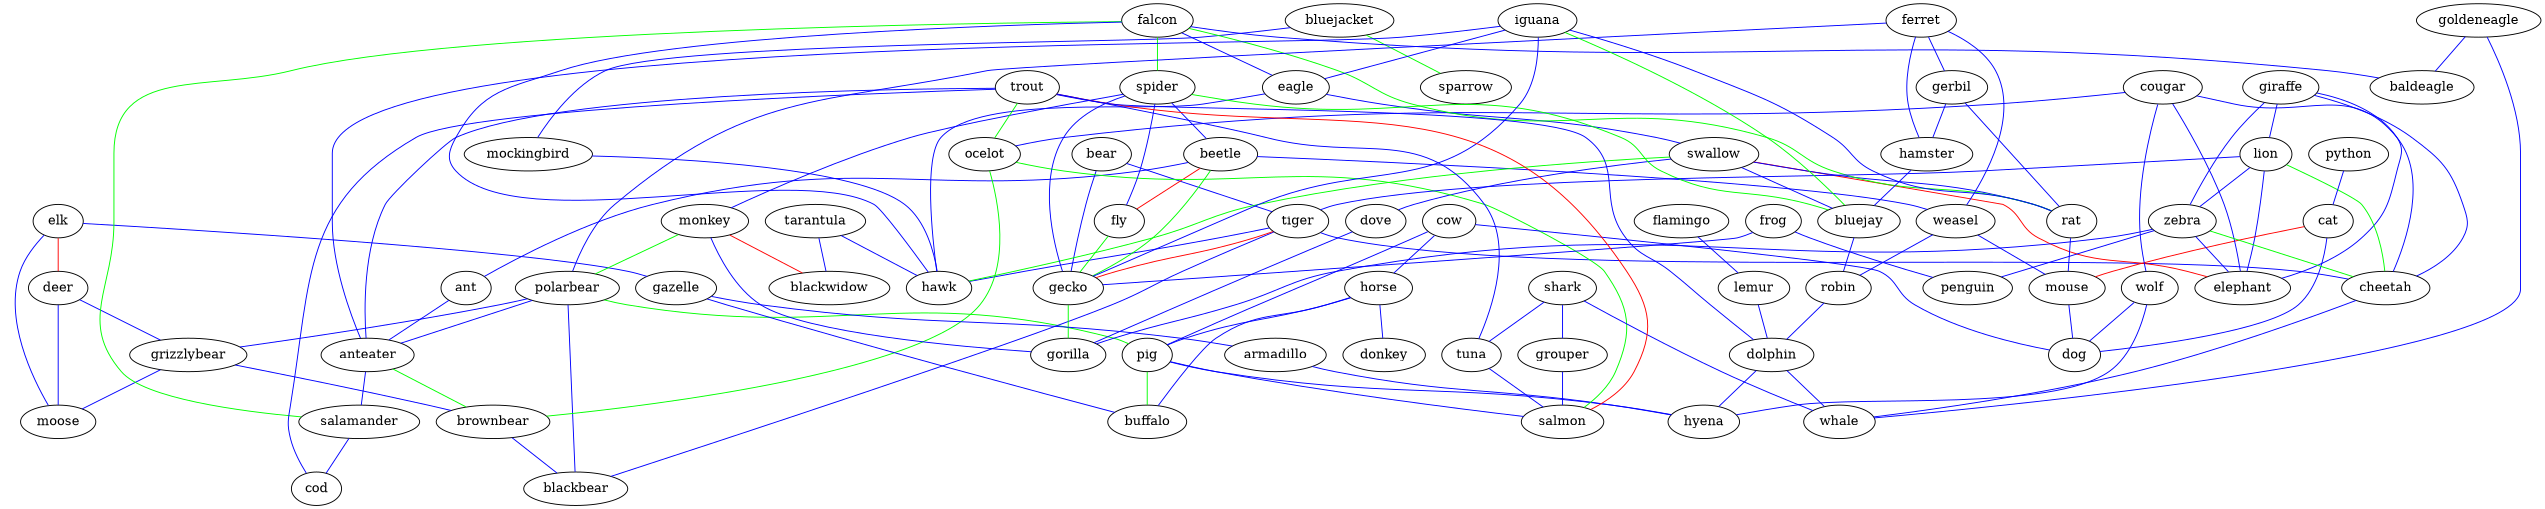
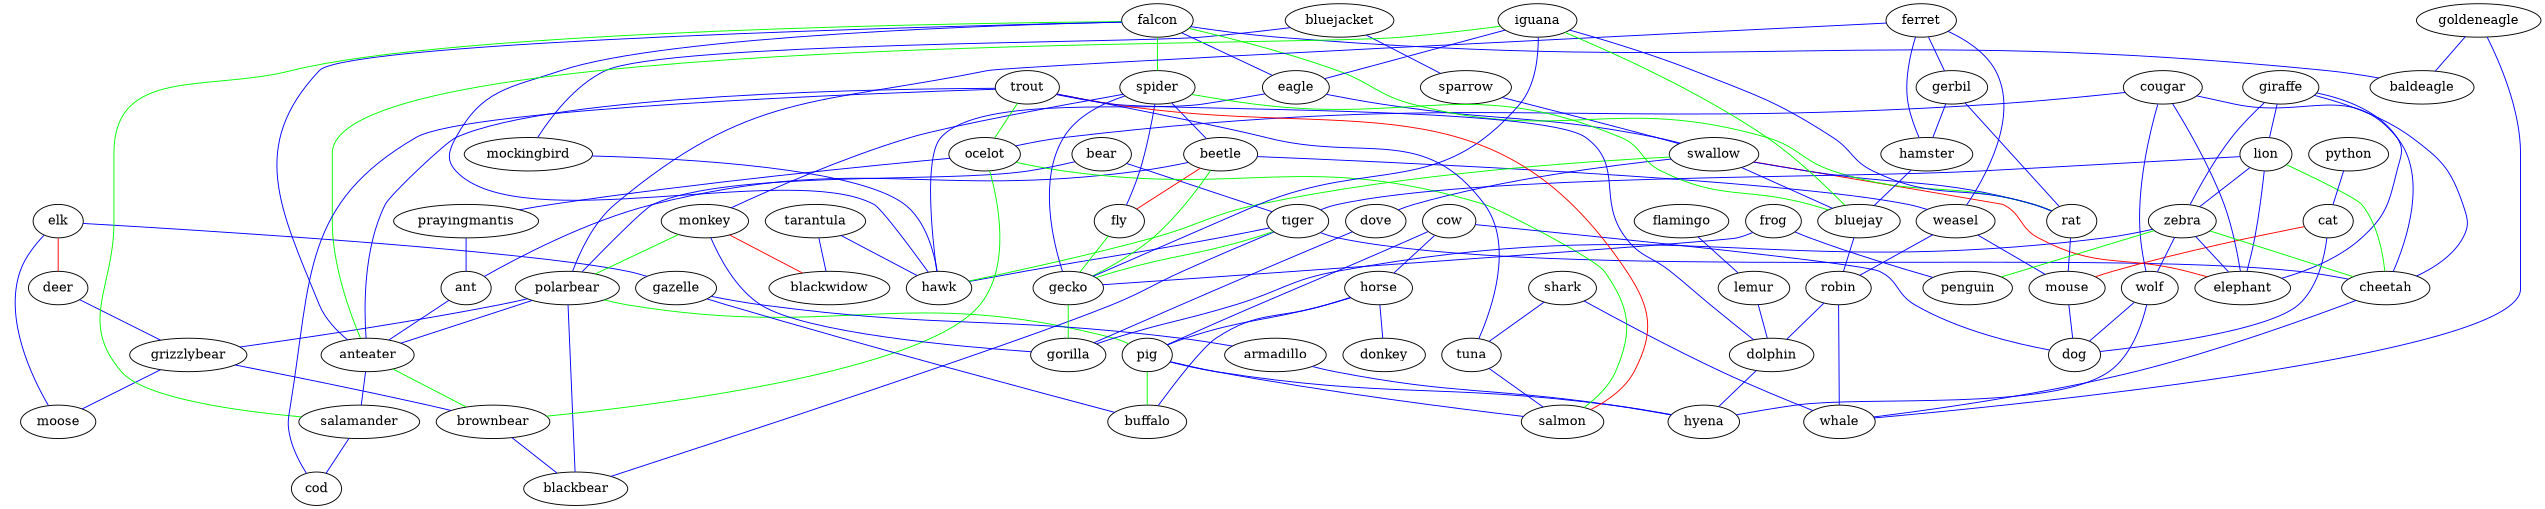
edge "iguana" -- "anteater": color blue -> green
edge "bluejacket" -- "sparrow": color green -> blue
edge "falcon" -- "anteater": added
edge "sparrow" -- "swallow": added
node "prayingmantis": added
edge "bear" -- "gecko": now "bear" -- "polarbear"
edge "zebra" -- "penguin": color blue -> green
edge "zebra" -- "wolf": added
edge "tiger" -- "gecko": color red -> green
edge "deer" -- "moose": removed
node "grouper": removed
edge "dolphin" -- "whale": now "robin" -- "whale"
